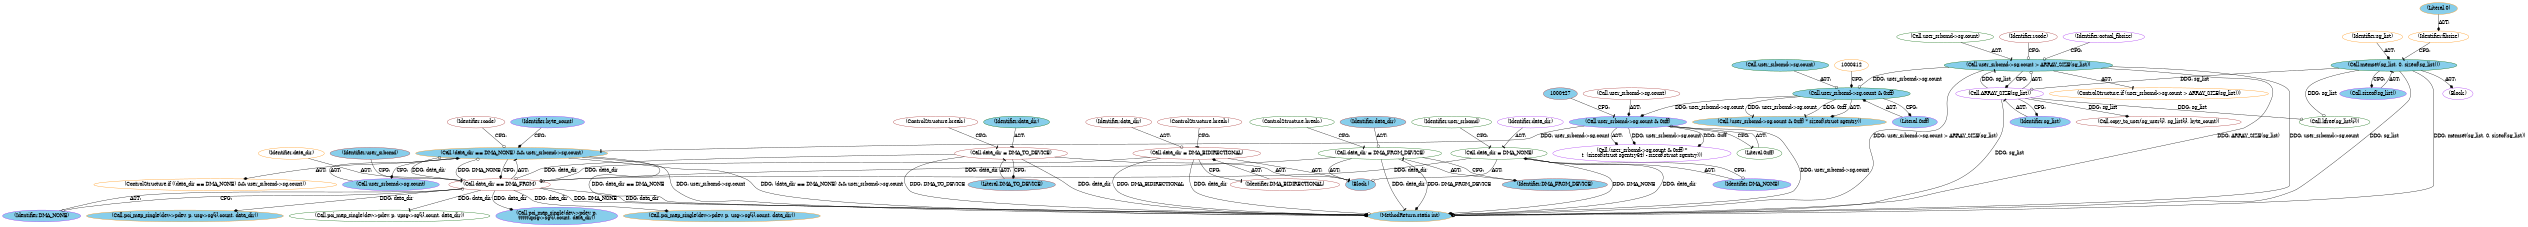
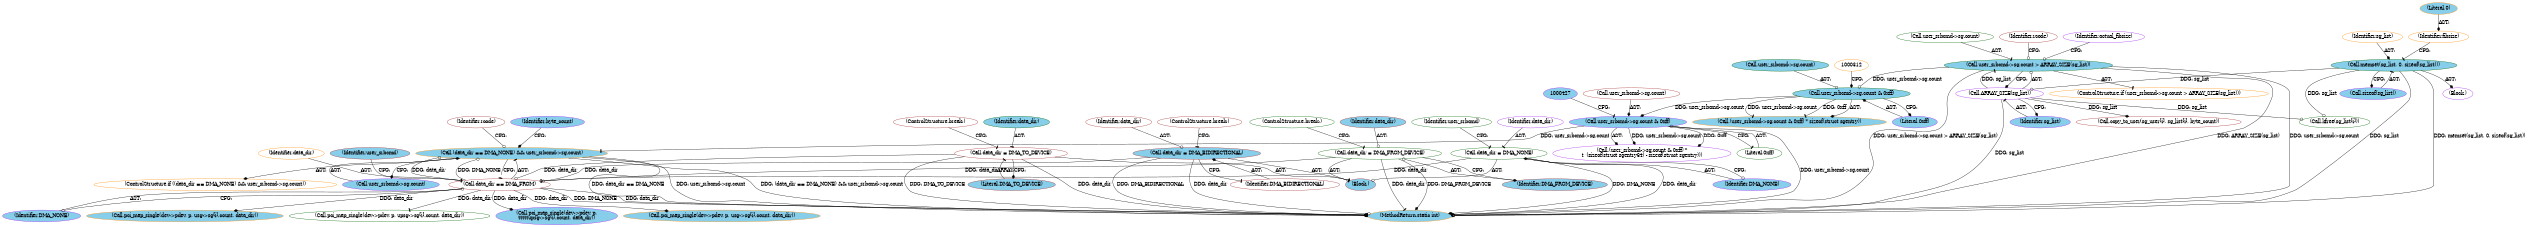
node "1000427": color brown -> purple
node "(Call,data_dir = DMA_BIDIRECTIONAL)": fillcolor white -> skyblue
edge "(Call,(data_dir == DMA_NONE) && user_srbcmd->sg.count)" -> "(Call,data_dir == DMA_FROM)": arrowhead diamond -> tee
edge "(Literal,DMA_TO_DEVICE)" -> "(Call,data_dir = DMA_TO_DEVICE)": label "AST: " -> "ARRAY: "
edge "(Identifier,DMA_FROM_DEVICE)" -> "(Call,data_dir = DMA_FROM_DEVICE)": arrowhead tee -> odot
